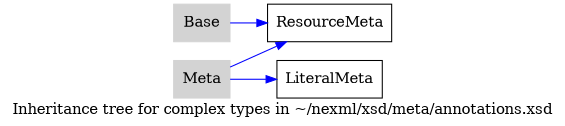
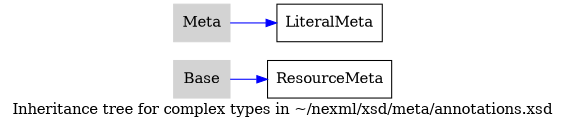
edge "Meta" -> "ResourceMeta": removed
